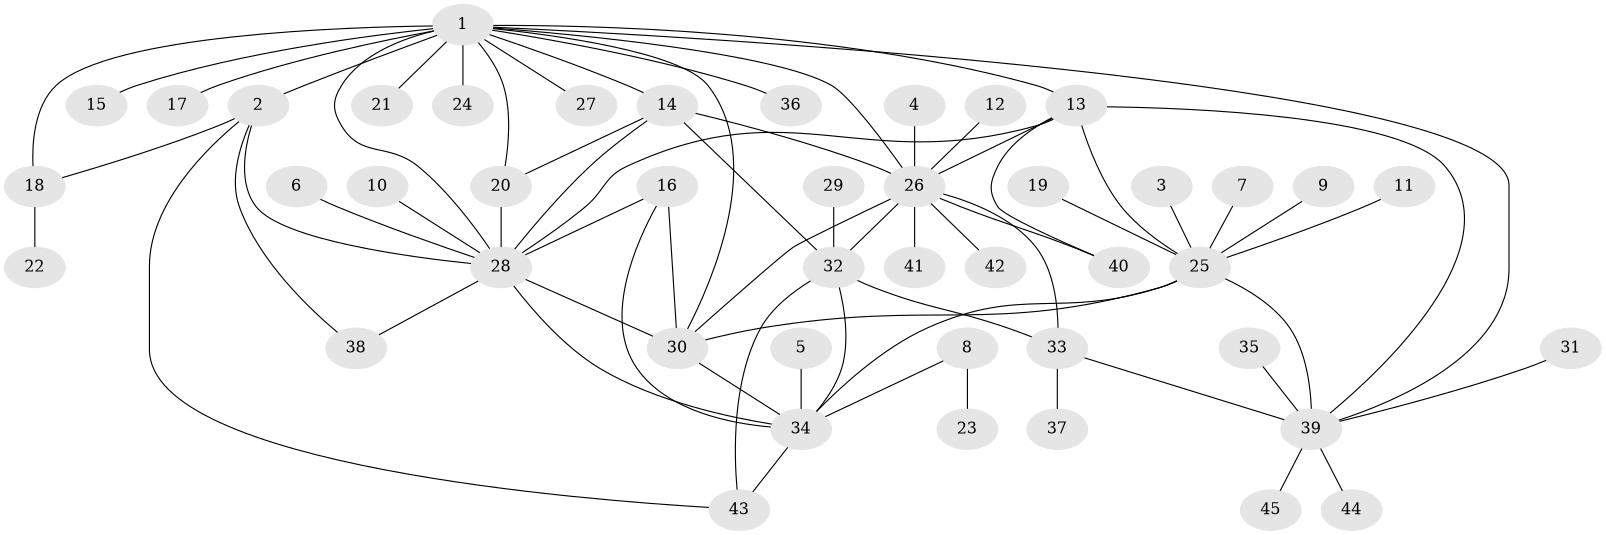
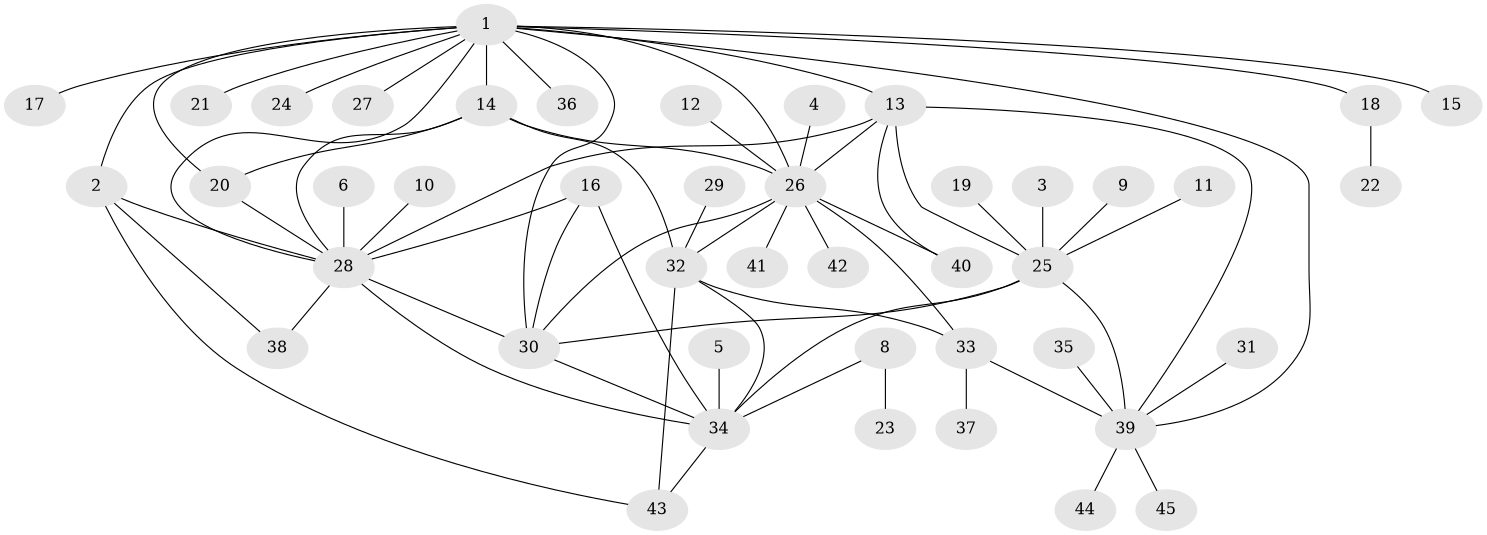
edge "2" -- "18": removed
node "7": removed
